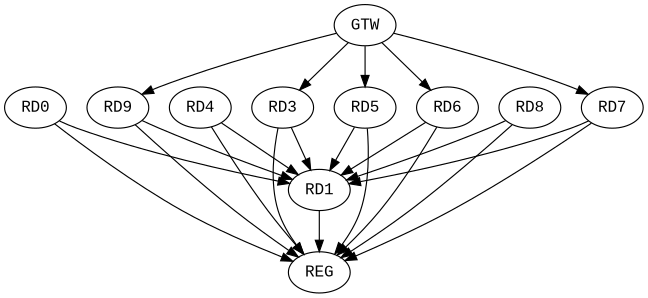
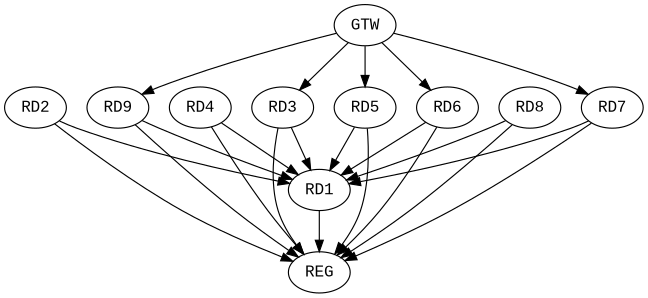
node "RD0": label "RD0" -> "RD2"
